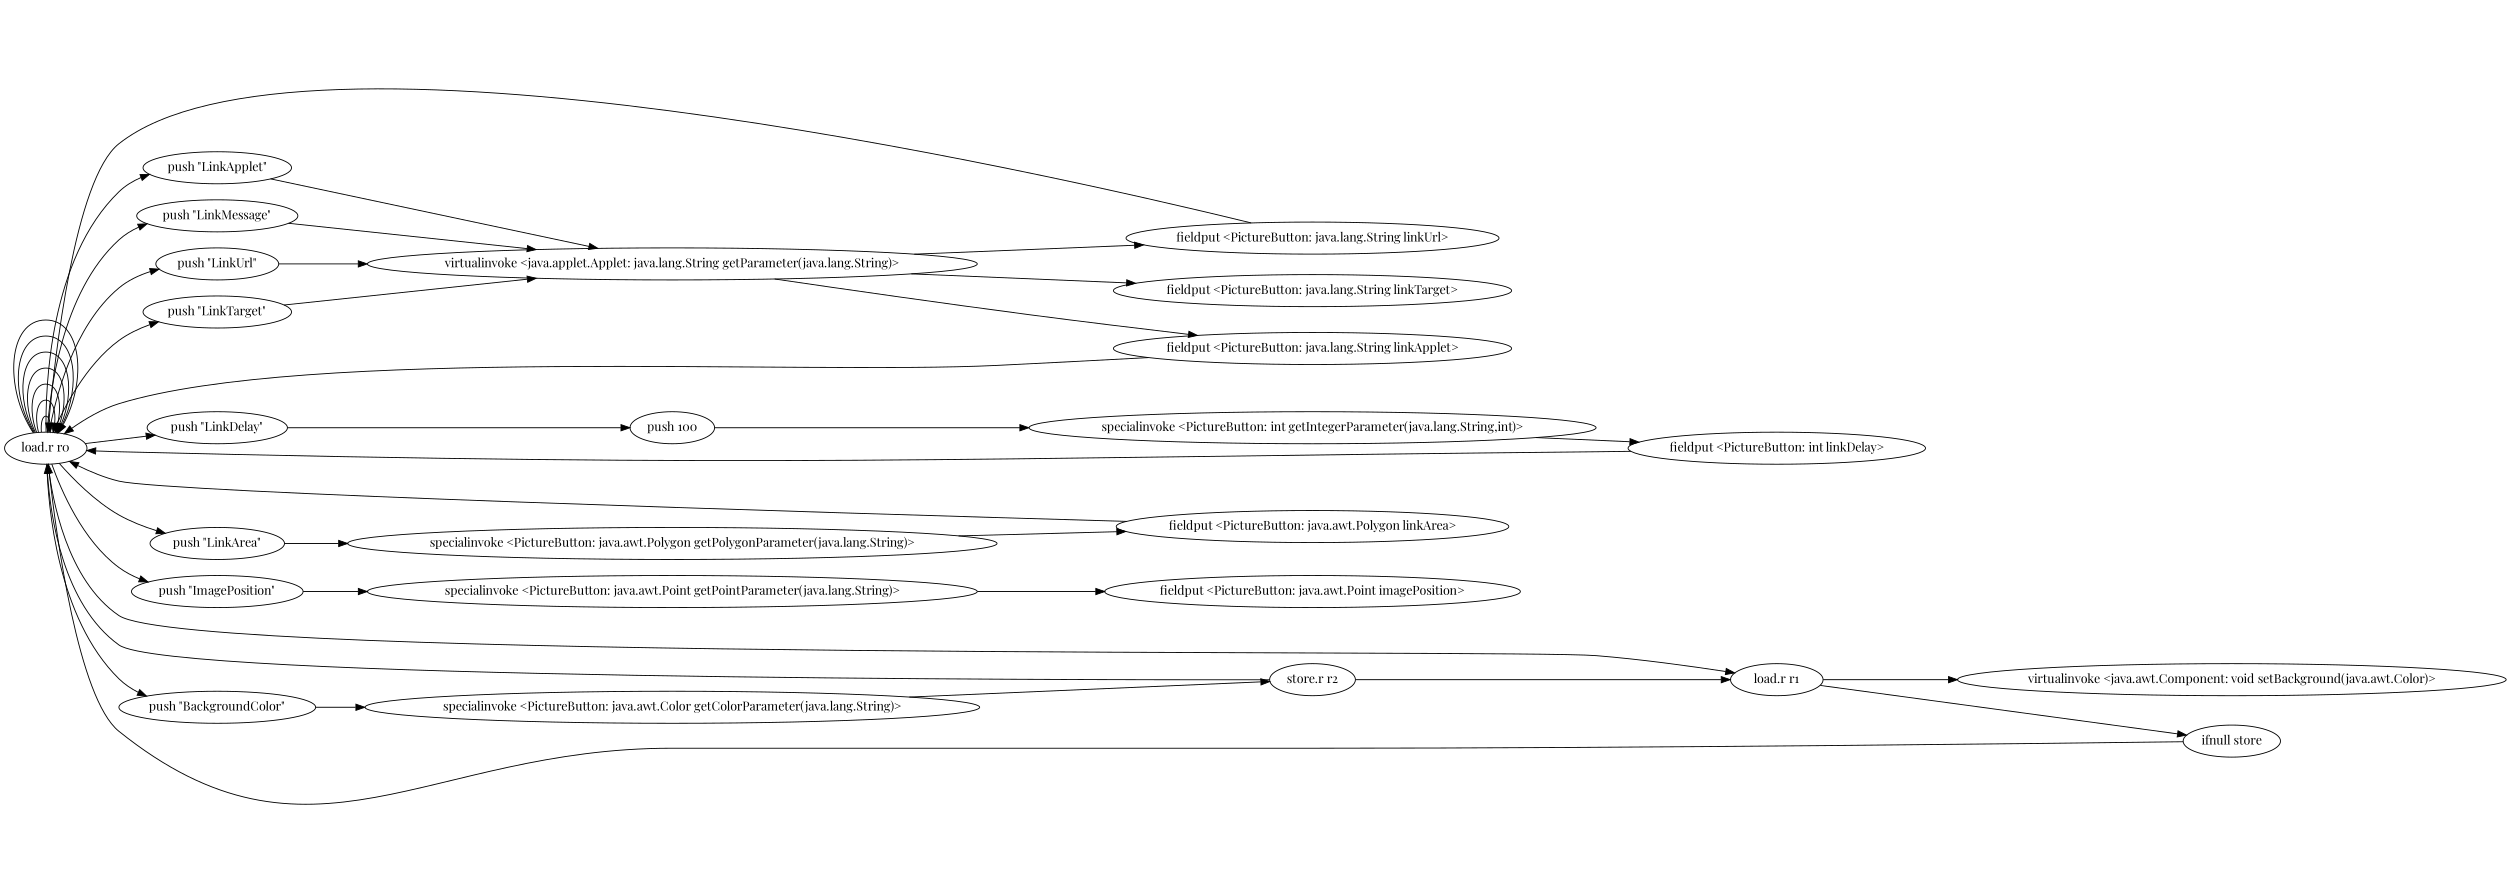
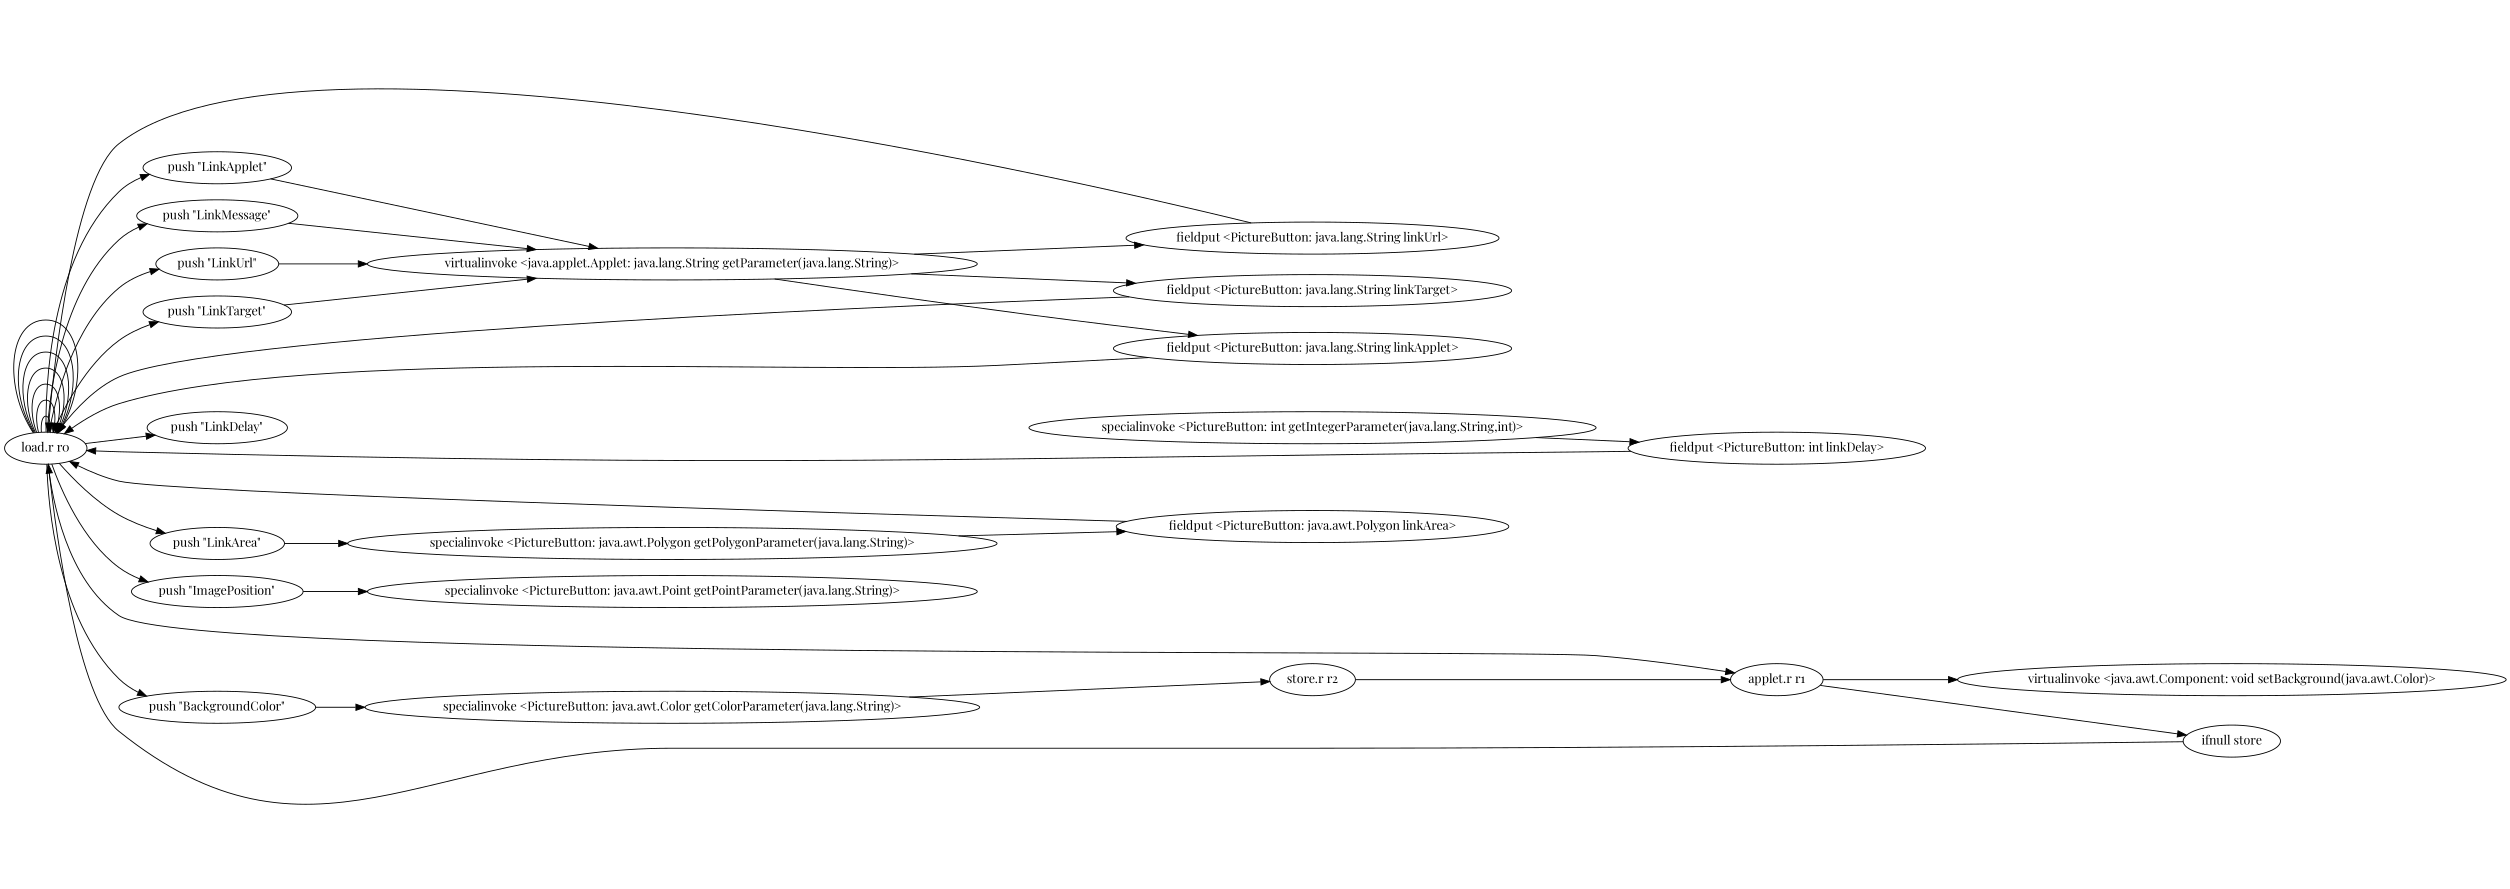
node "push 100": removed
node "fieldput <PictureButton: java.awt.Point imagePosition>": removed
edge "store.r r2" -> "load.r r0": now "fieldput <PictureButton: java.lang.String linkTarget>" -> "load.r r0"
node "load.r r1": label "load.r r1" -> "applet.r r1"
